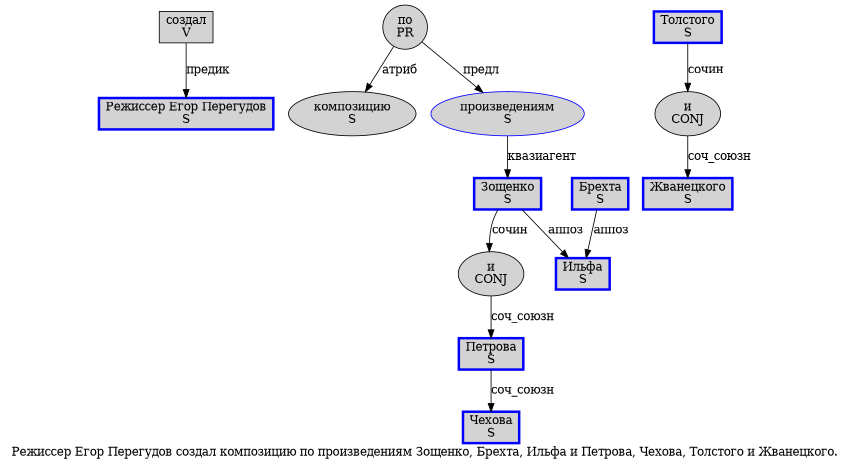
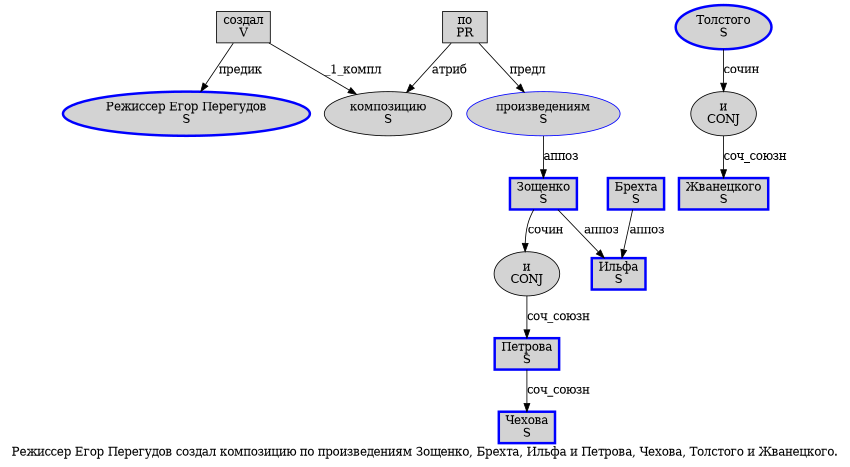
node "по PR": shape ellipse -> box
node "Толстого S": shape box -> ellipse
edge "создал V" -> "композицию S": added, label "_1_компл"
node "Режиссер Егор Перегудов S": shape box -> ellipse
edge "произведениям S" -> "Зощенко S": label "квазиагент" -> "аппоз"
